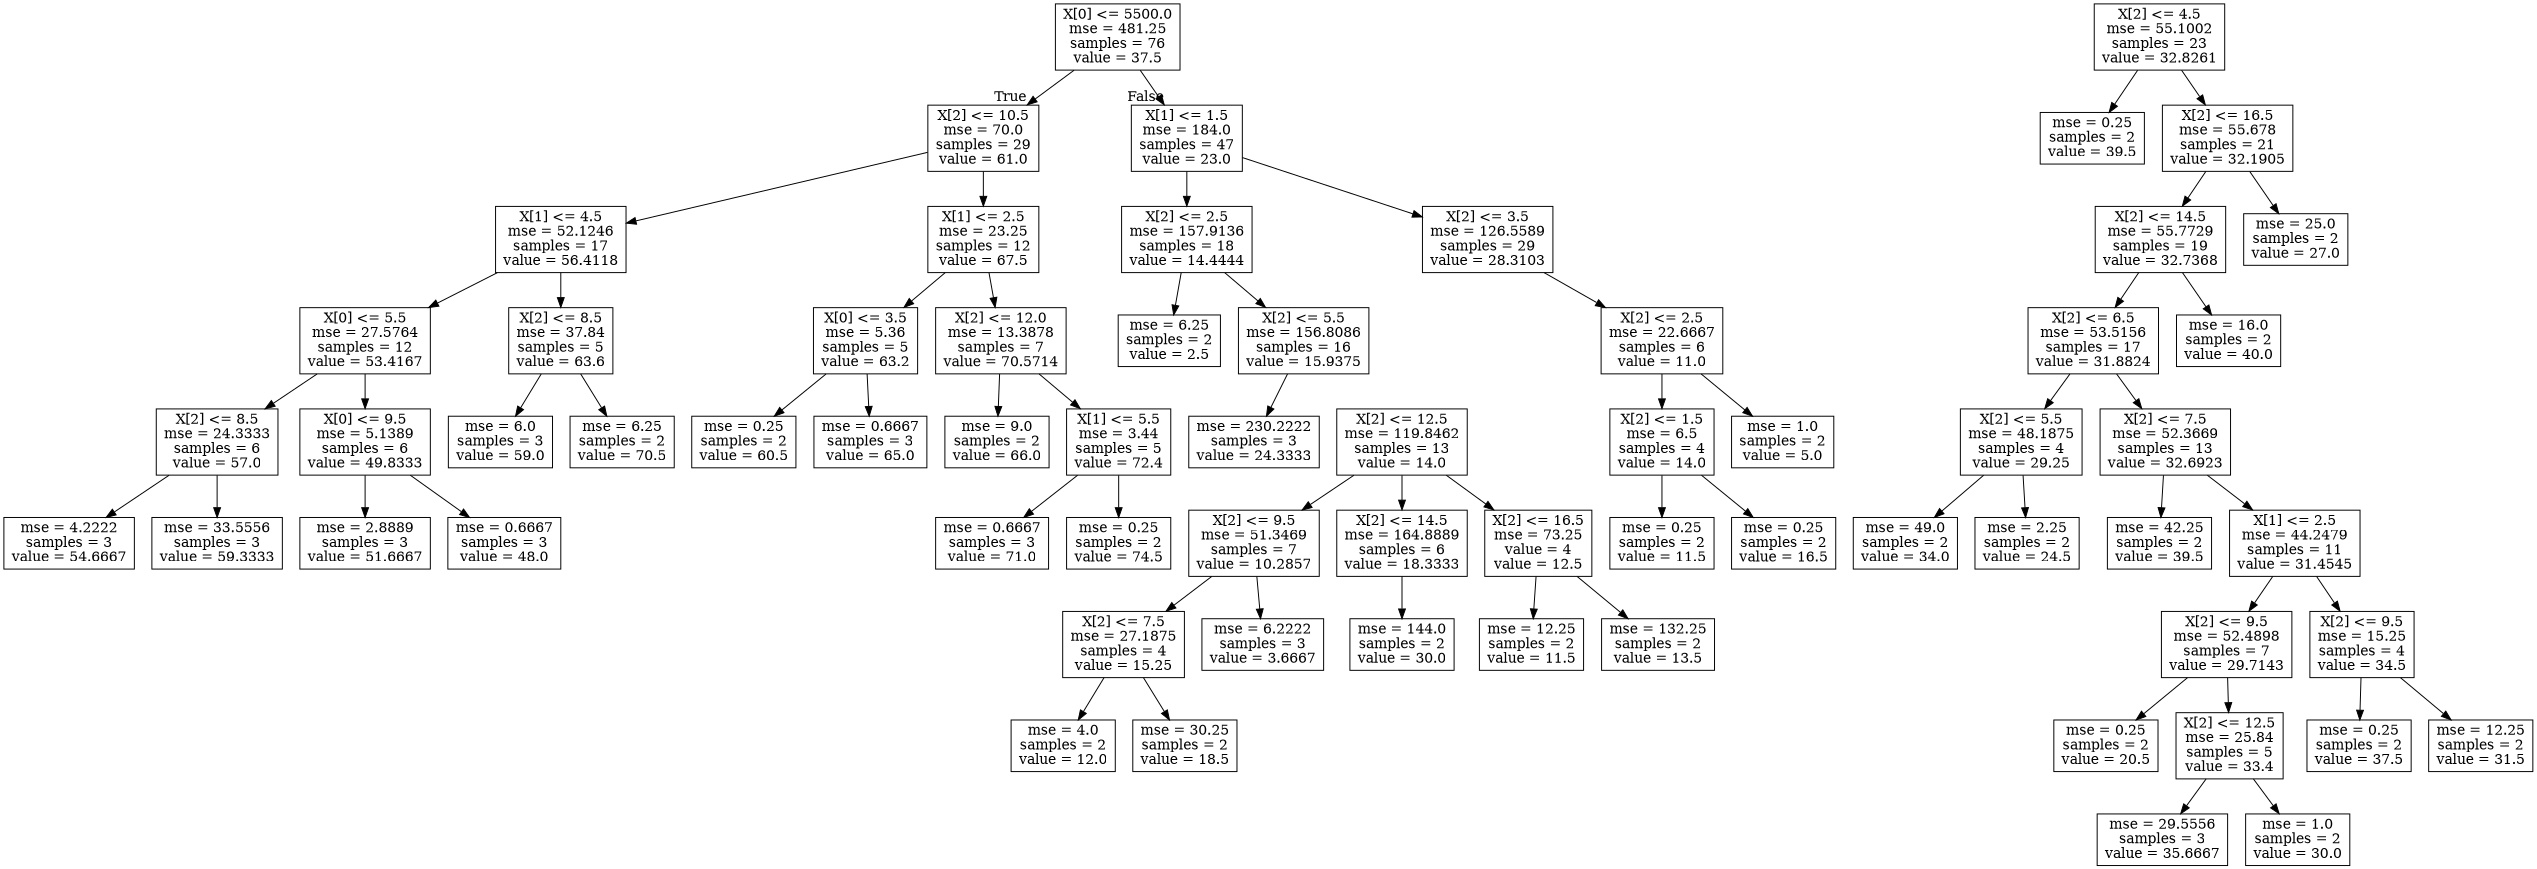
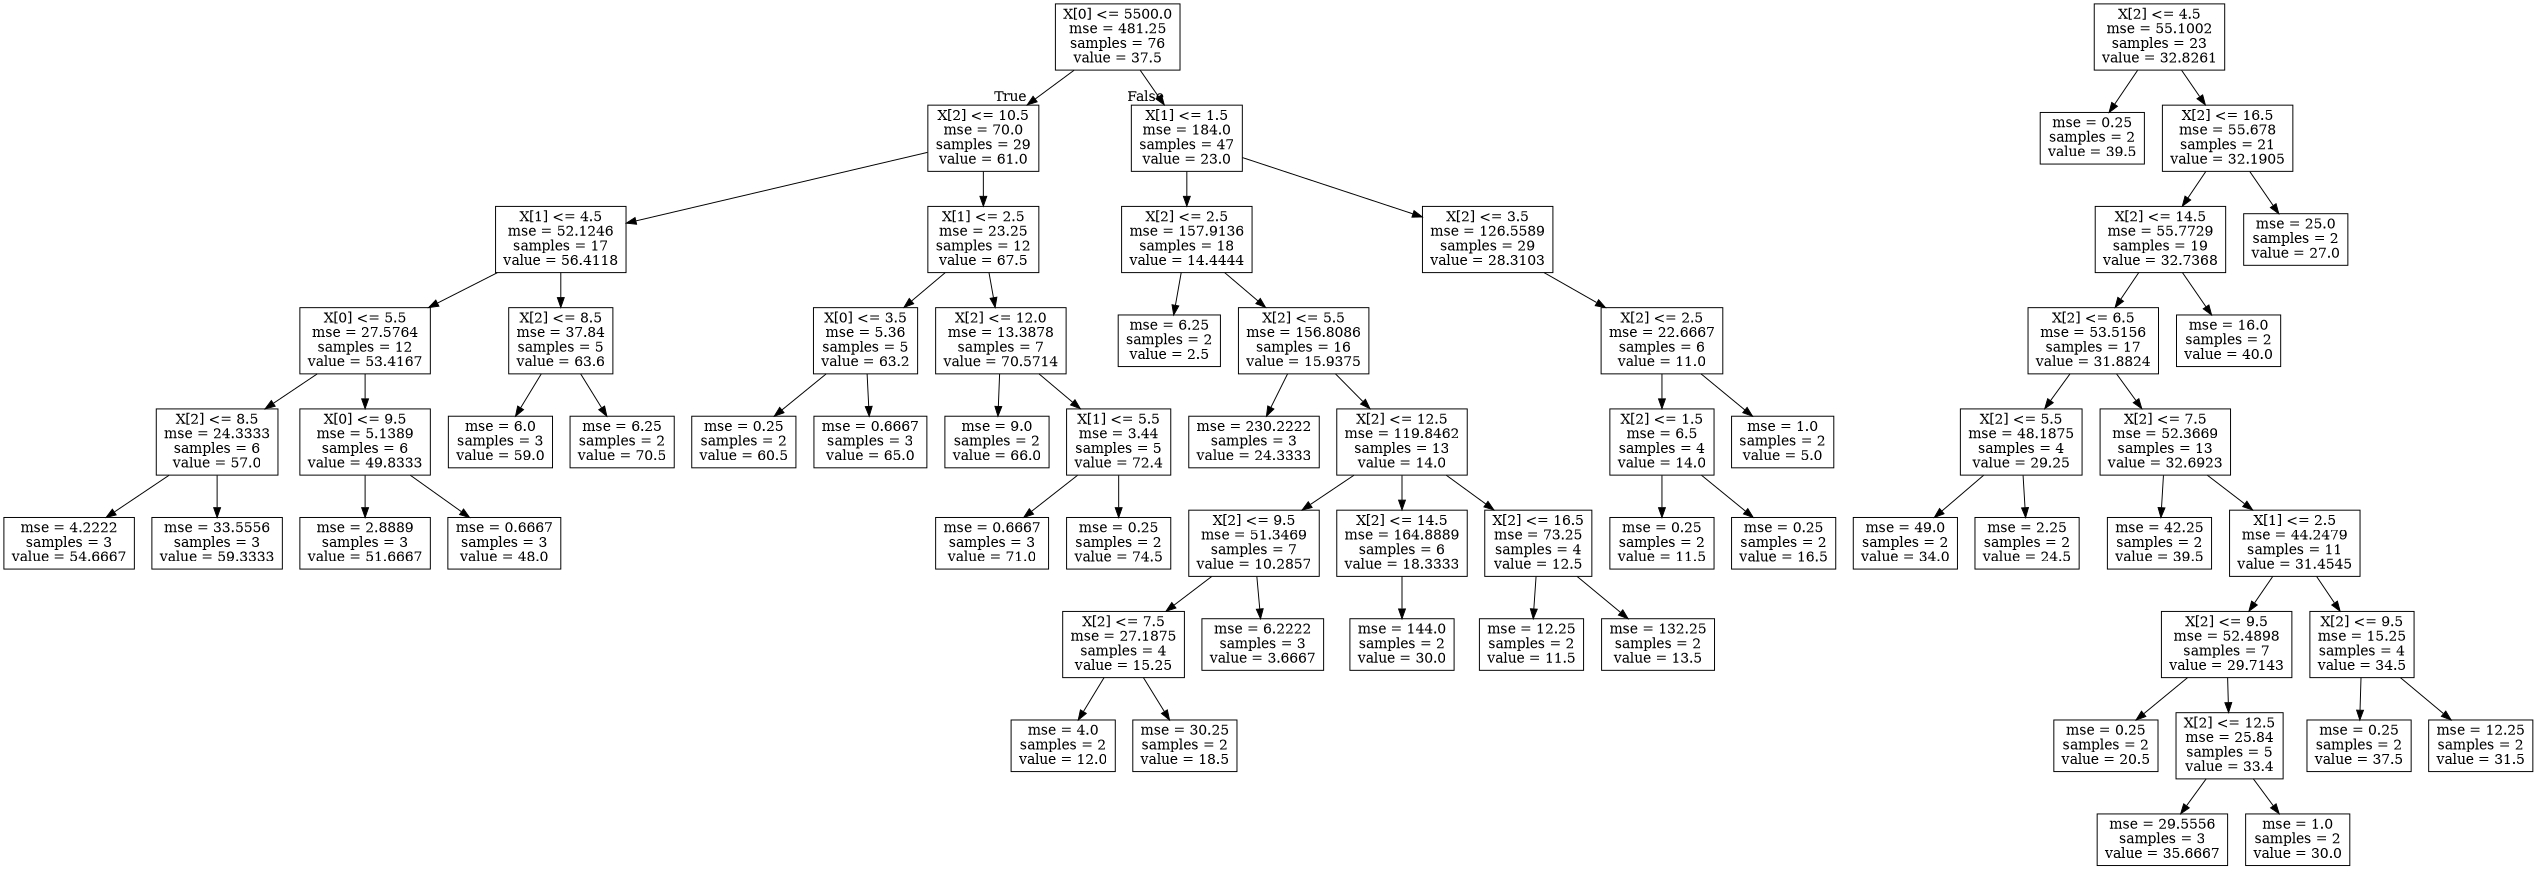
edge "X[2] <= 5.5 mse = 156.8086 samples = 16 value = 15.9375" -> "X[2] <= 12.5 mse = 119.8462 samples = 13 value = 14.0": added
node "X[2] <= 16.5 mse = 73.25 value = 4 value = 12.5": label "X[2] <= 16.5 mse = 73.25 value = 4 value = 12.5" -> "X[2] <= 16.5 mse = 73.25 samples = 4 value = 12.5"
